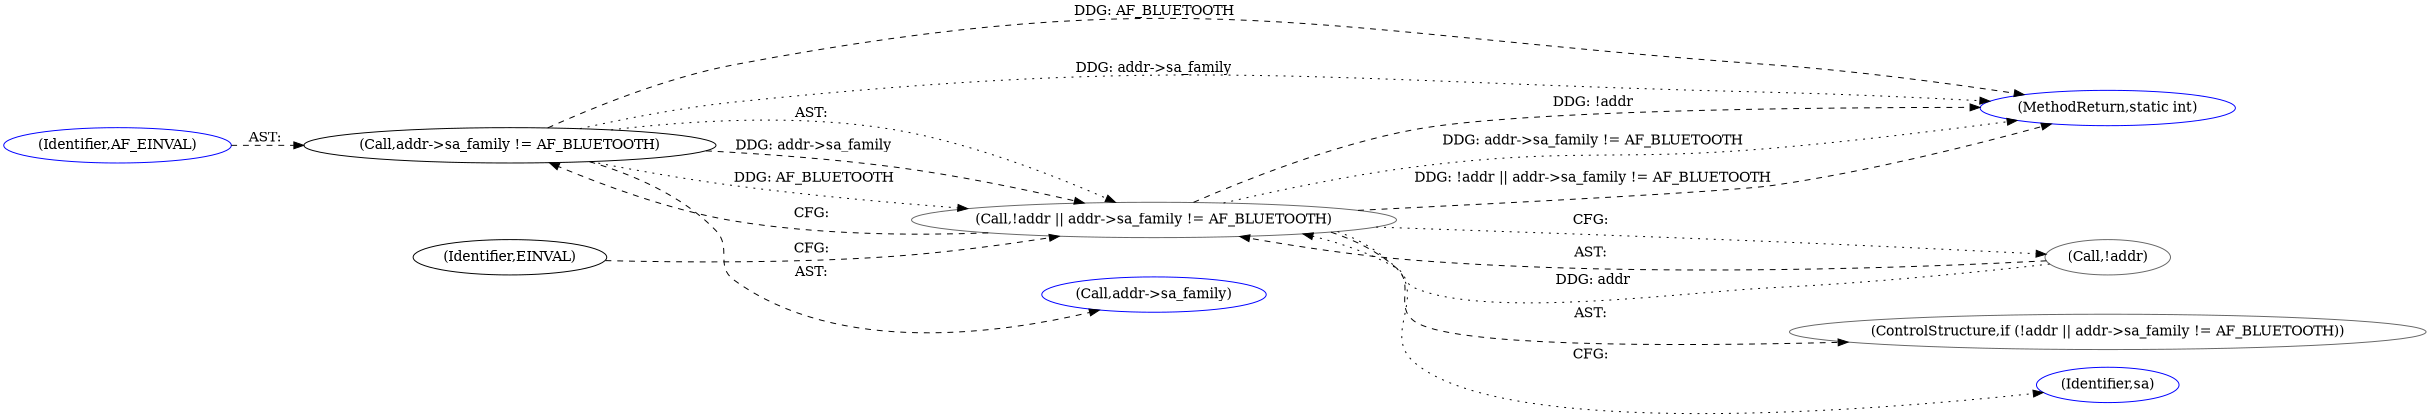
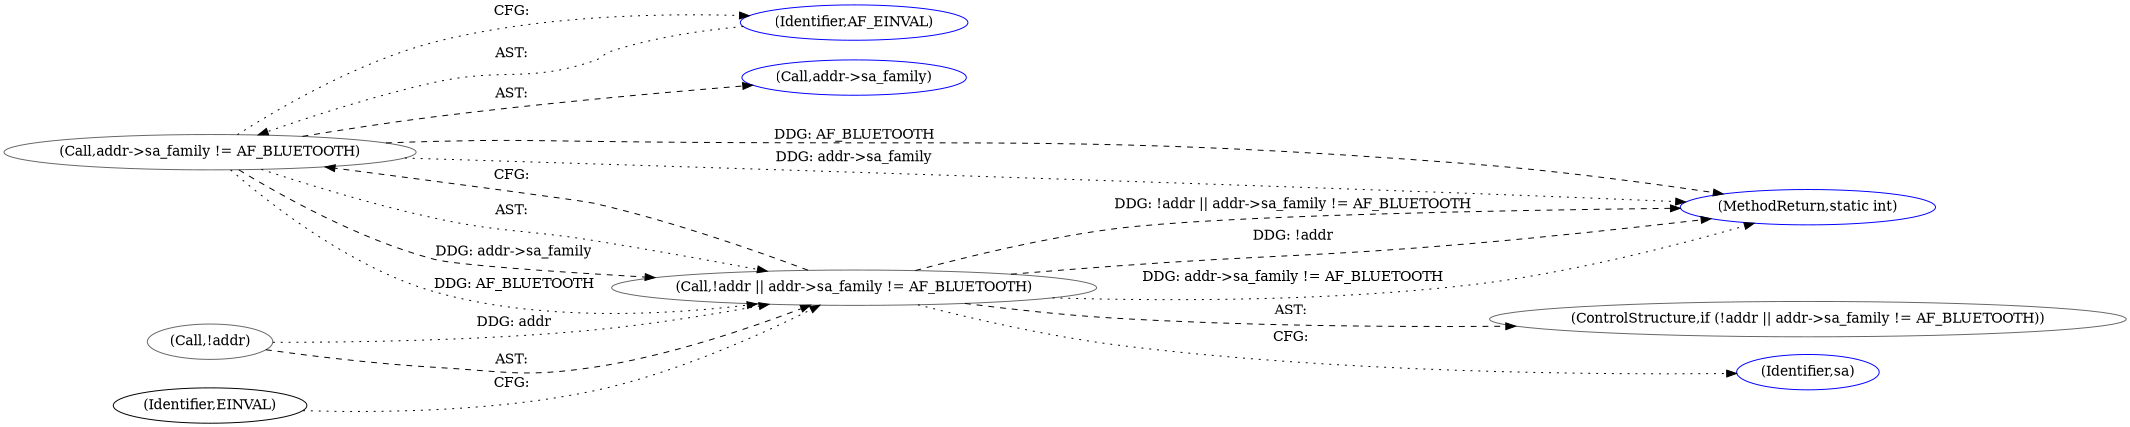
edge "(Call,addr->sa_family != AF_BLUETOOTH)" -> "(Identifier,AF_EINVAL)": added, label "CFG:"
edge "(Identifier,AF_EINVAL)" -> "(Call,addr->sa_family != AF_BLUETOOTH)": style dashed -> dotted
node "(Call,addr->sa_family != AF_BLUETOOTH)": color black -> gray40
edge "(Call,!addr || addr->sa_family != AF_BLUETOOTH)" -> "(Call,!addr)": removed, label "CFG:"
edge "(Identifier,EINVAL)" -> "(Call,!addr || addr->sa_family != AF_BLUETOOTH)": style dashed -> dotted
